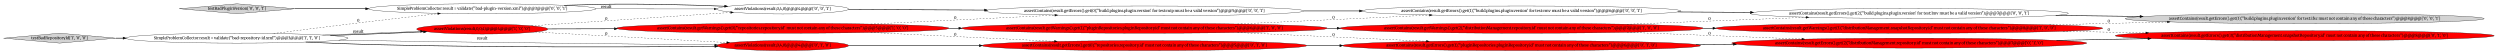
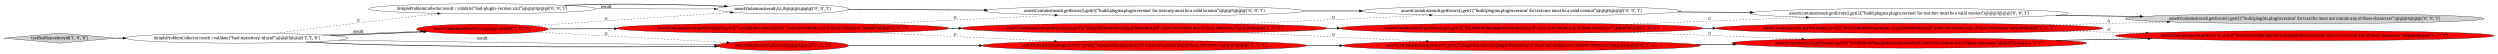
node "testBadPluginVersion['0', '0', '1']": removed
